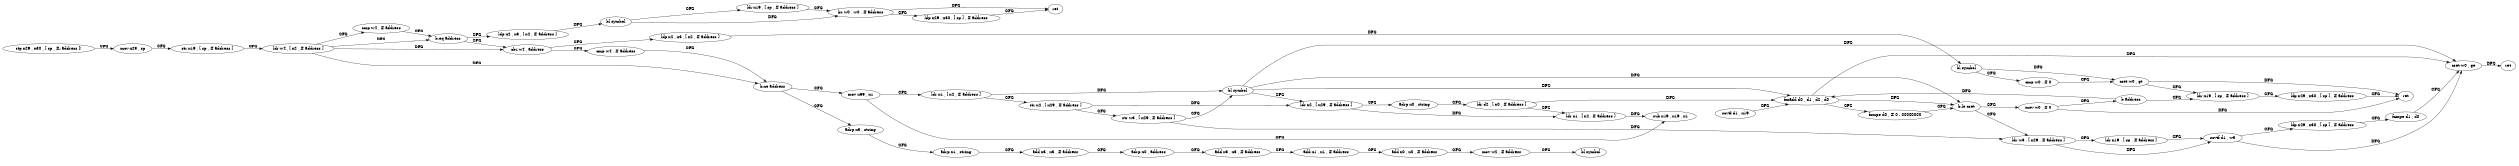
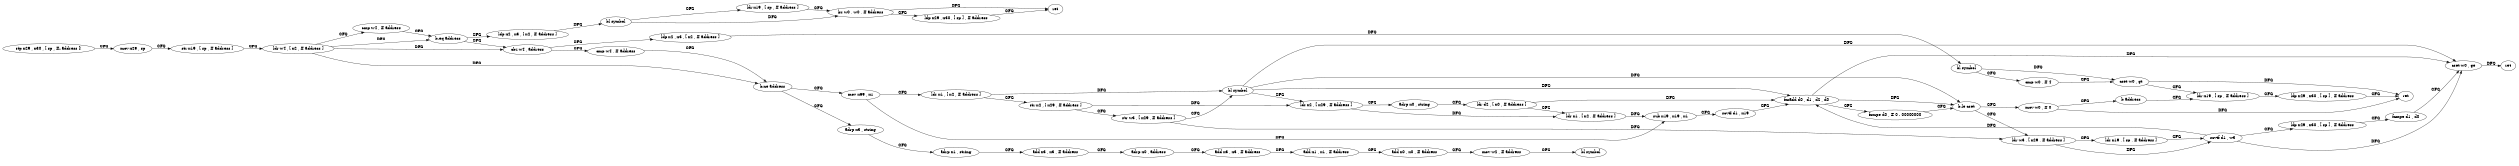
node "cmp w0 , # 0": label "cmp w0 , # 0" -> "cmp w0 , # 4"
edge "b address" -> "fmadd d0 , d1 , d2 , d0": now "scvtf d1 , w3" -> "fmadd d0 , d1 , d2 , d0"
edge "sub x19 , x19 , x1" -> "scvtf d1 , x19": added, label "CFG"
